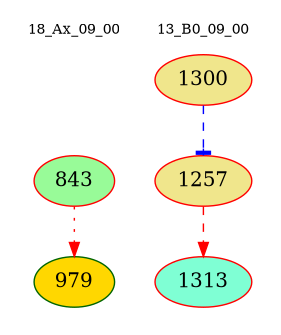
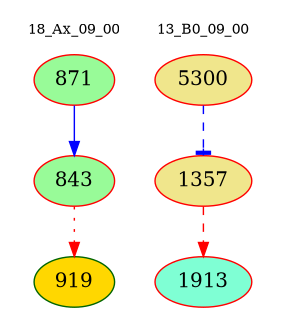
node "871": added
node "1300": label "1300" -> "5300"
node "1257": label "1257" -> "1357"
node "979": label "979" -> "919"
node "1313": label "1313" -> "1913"
